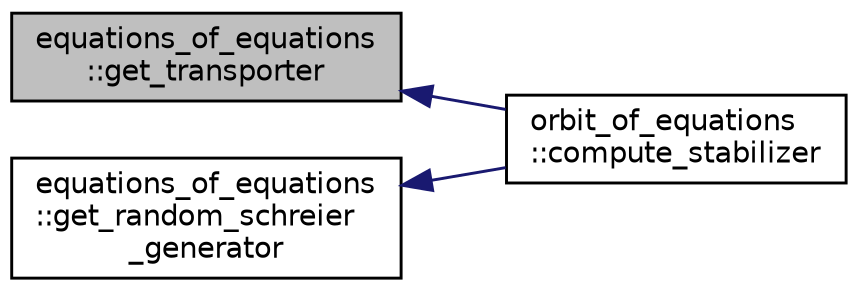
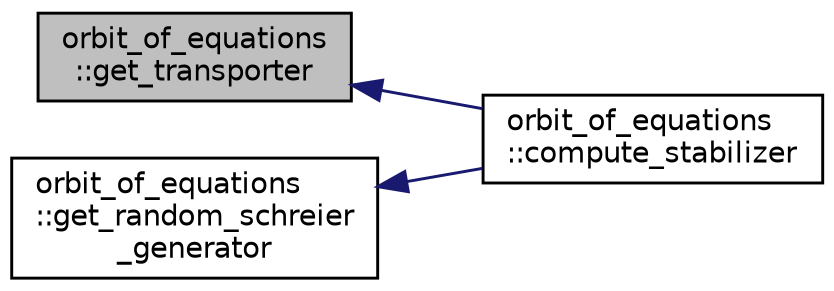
node "equations_of_equations ::get_transporter": label "equations_of_equations ::get_transporter" -> "orbit_of_equations ::get_transporter"
node "equations_of_equations ::get_random_schreier _generator": label "equations_of_equations ::get_random_schreier _generator" -> "orbit_of_equations ::get_random_schreier _generator"
